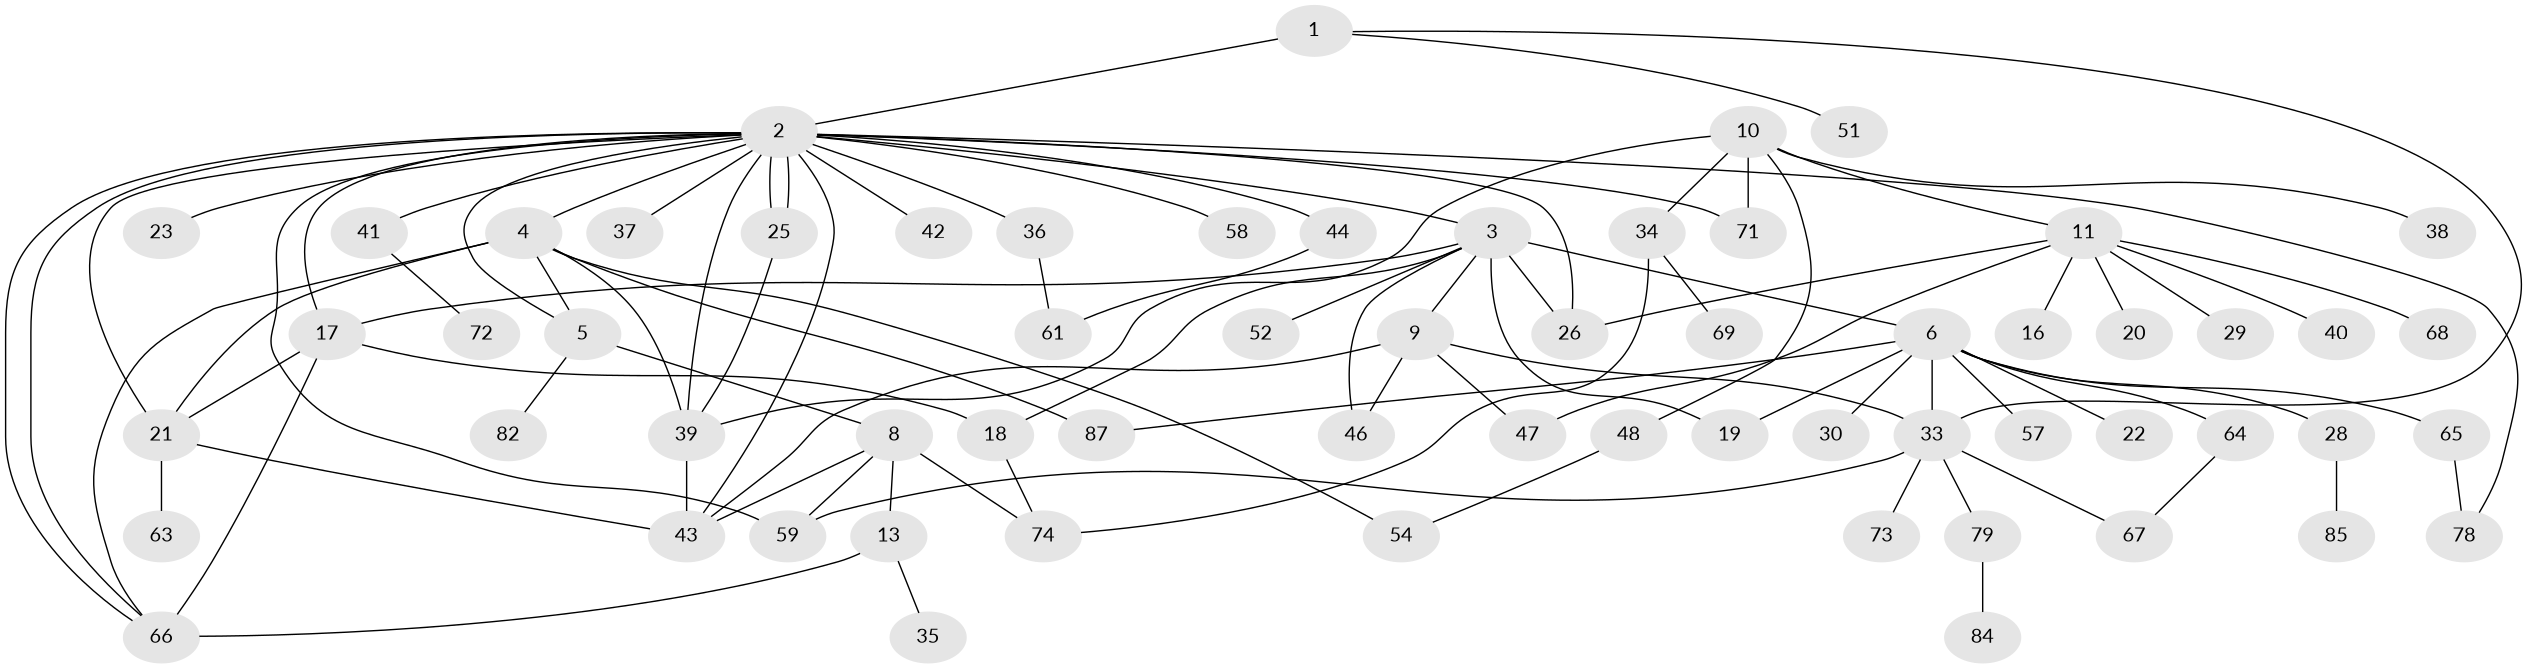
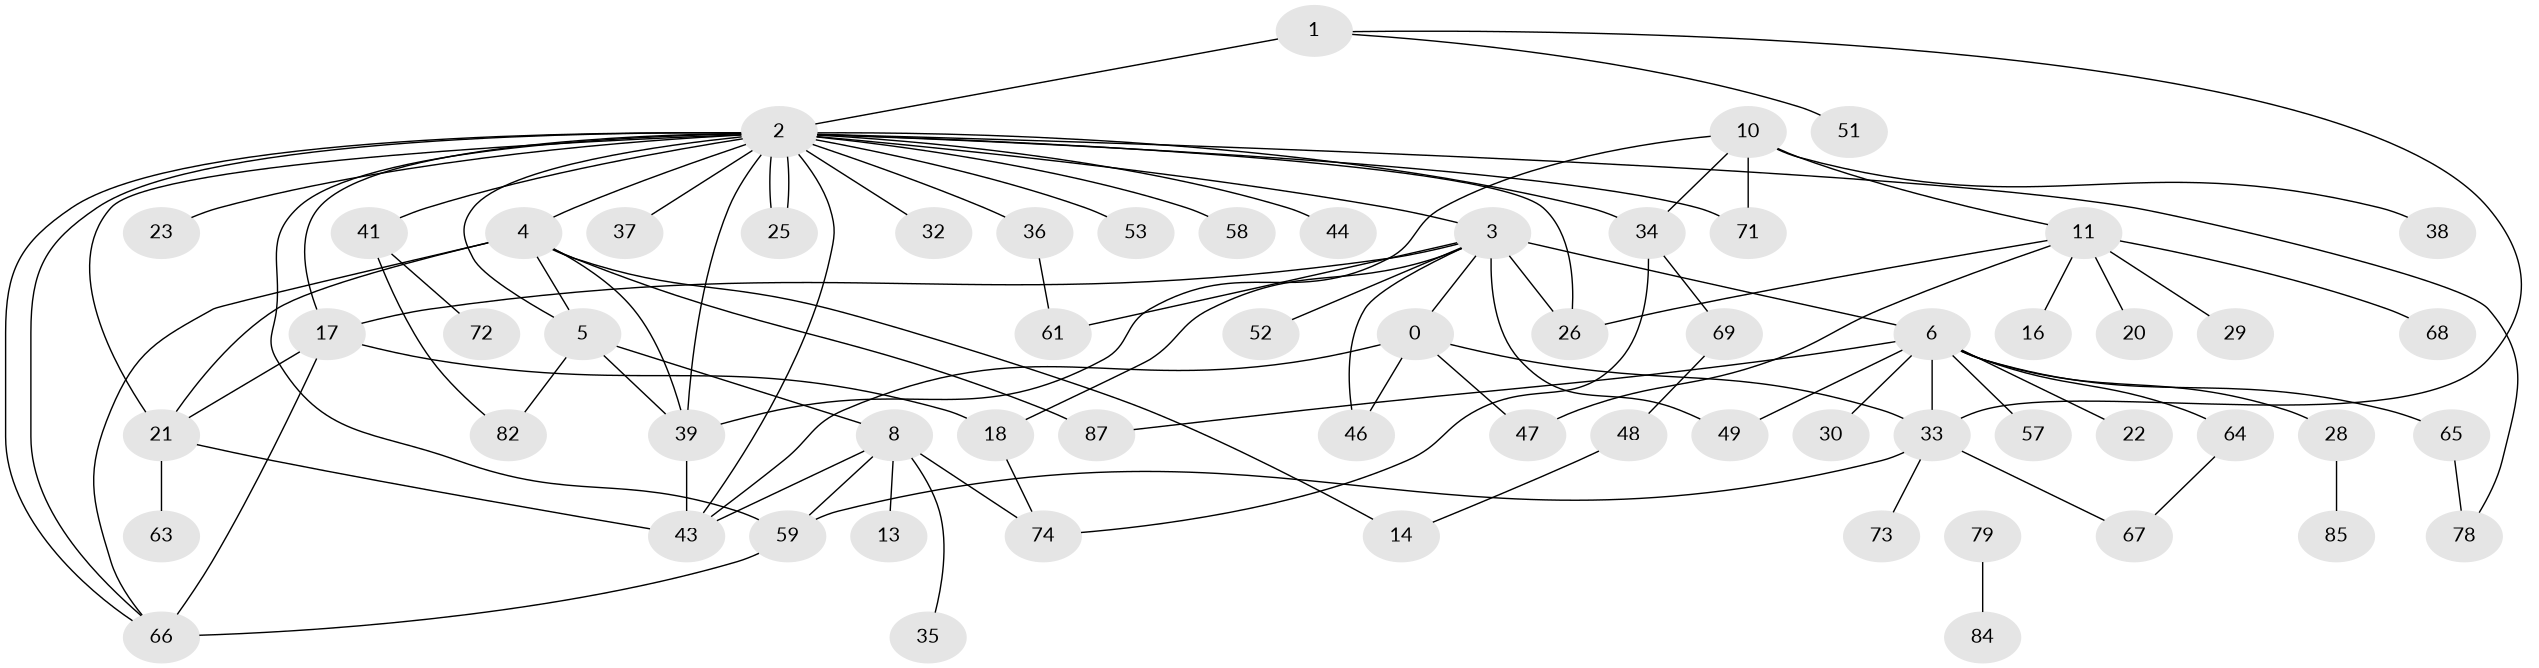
edge "2" -- "34": added
node "42": label "42" -> "32"
node "53": added
edge "44" -- "61": now "3" -- "61"
edge "10" -- "48": now "69" -- "48"
node "9": label "9" -> "0"
node "40": removed
edge "25" -- "39": now "5" -- "39"
edge "41" -- "82": added
node "19": label "19" -> "49"
edge "33" -- "79": removed
node "54": label "54" -> "14"
edge "13" -- "35": now "8" -- "35"
edge "13" -- "66": now "59" -- "66"
